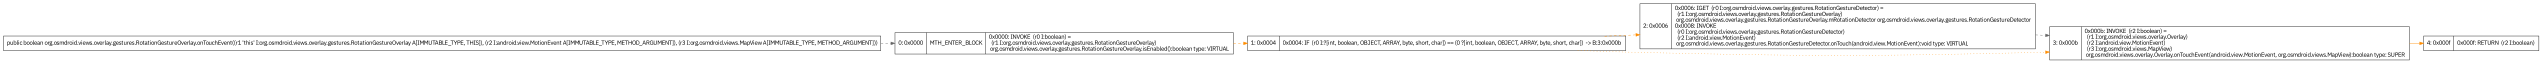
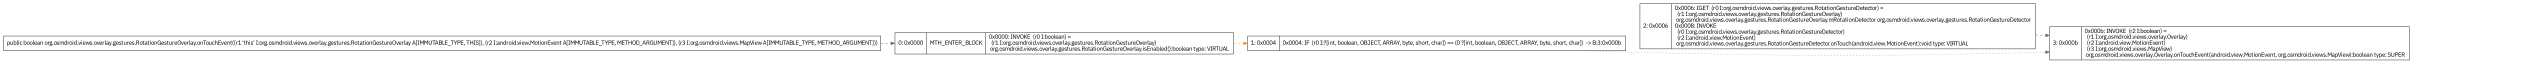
edge "1: 0x0004" -> "2: 0x0006": removed
node "4: 0x000f": removed
edge "1: 0x0004" -> "3: 0x000b": color darkorange -> gray40
